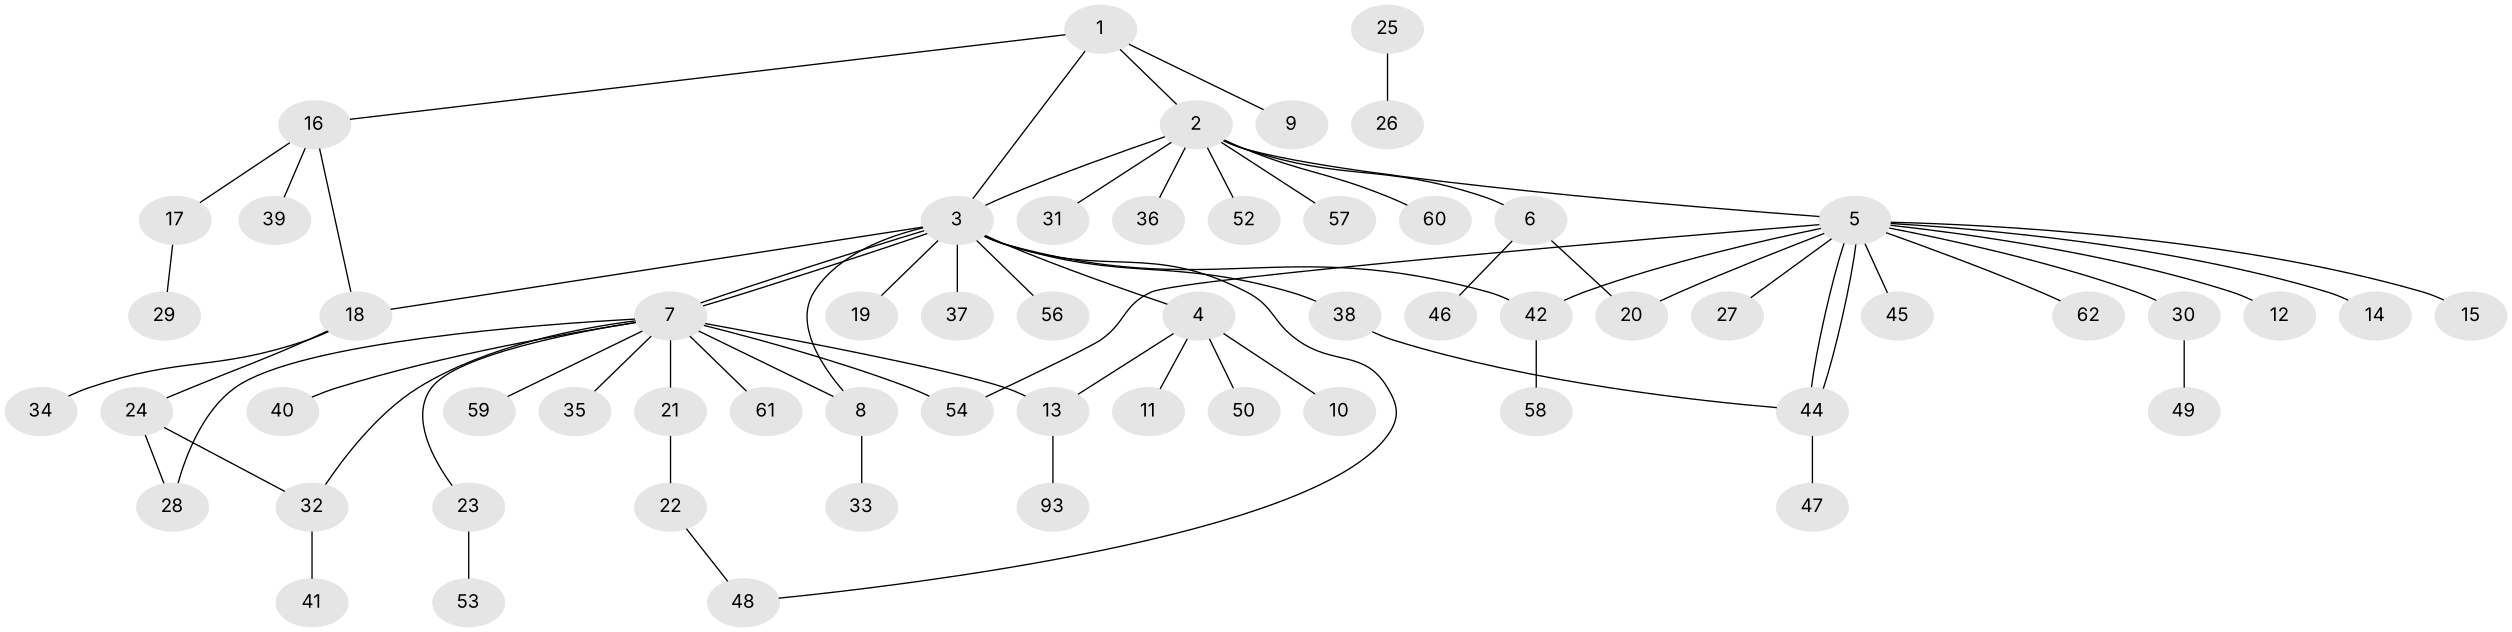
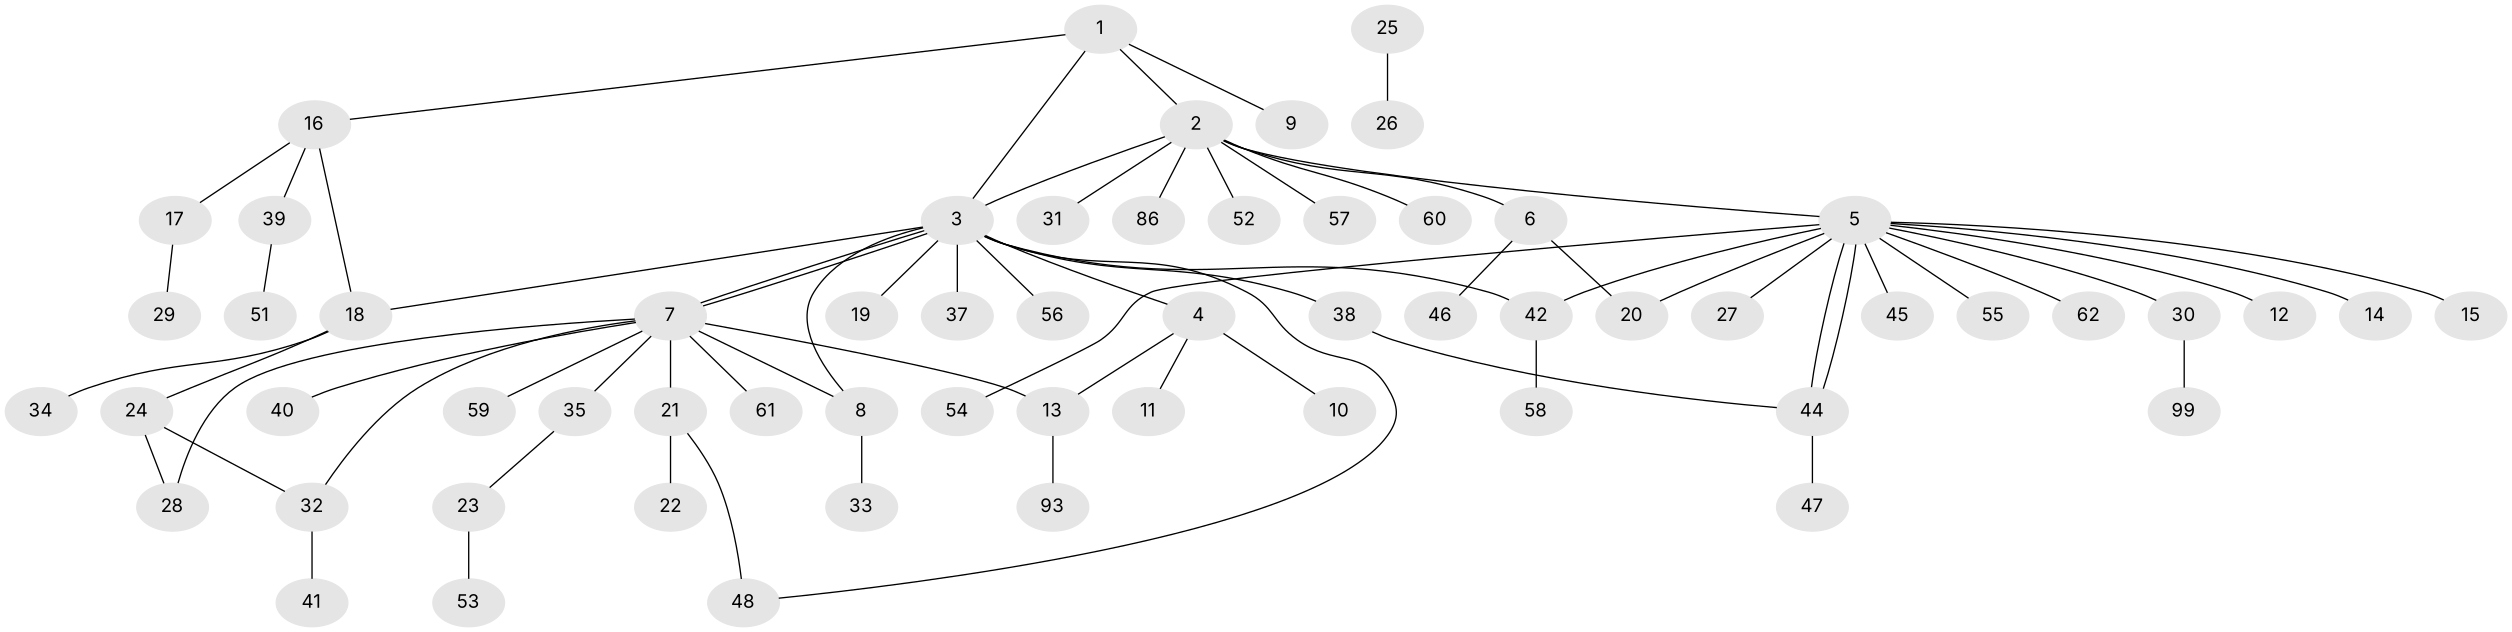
node "36": label "36" -> "86"
node "51": added
node "55": added
edge "7" -- "54": removed
edge "7" -- "23": now "35" -- "23"
node "50": removed
node "49": label "49" -> "99"
edge "22" -- "48": now "21" -- "48"
